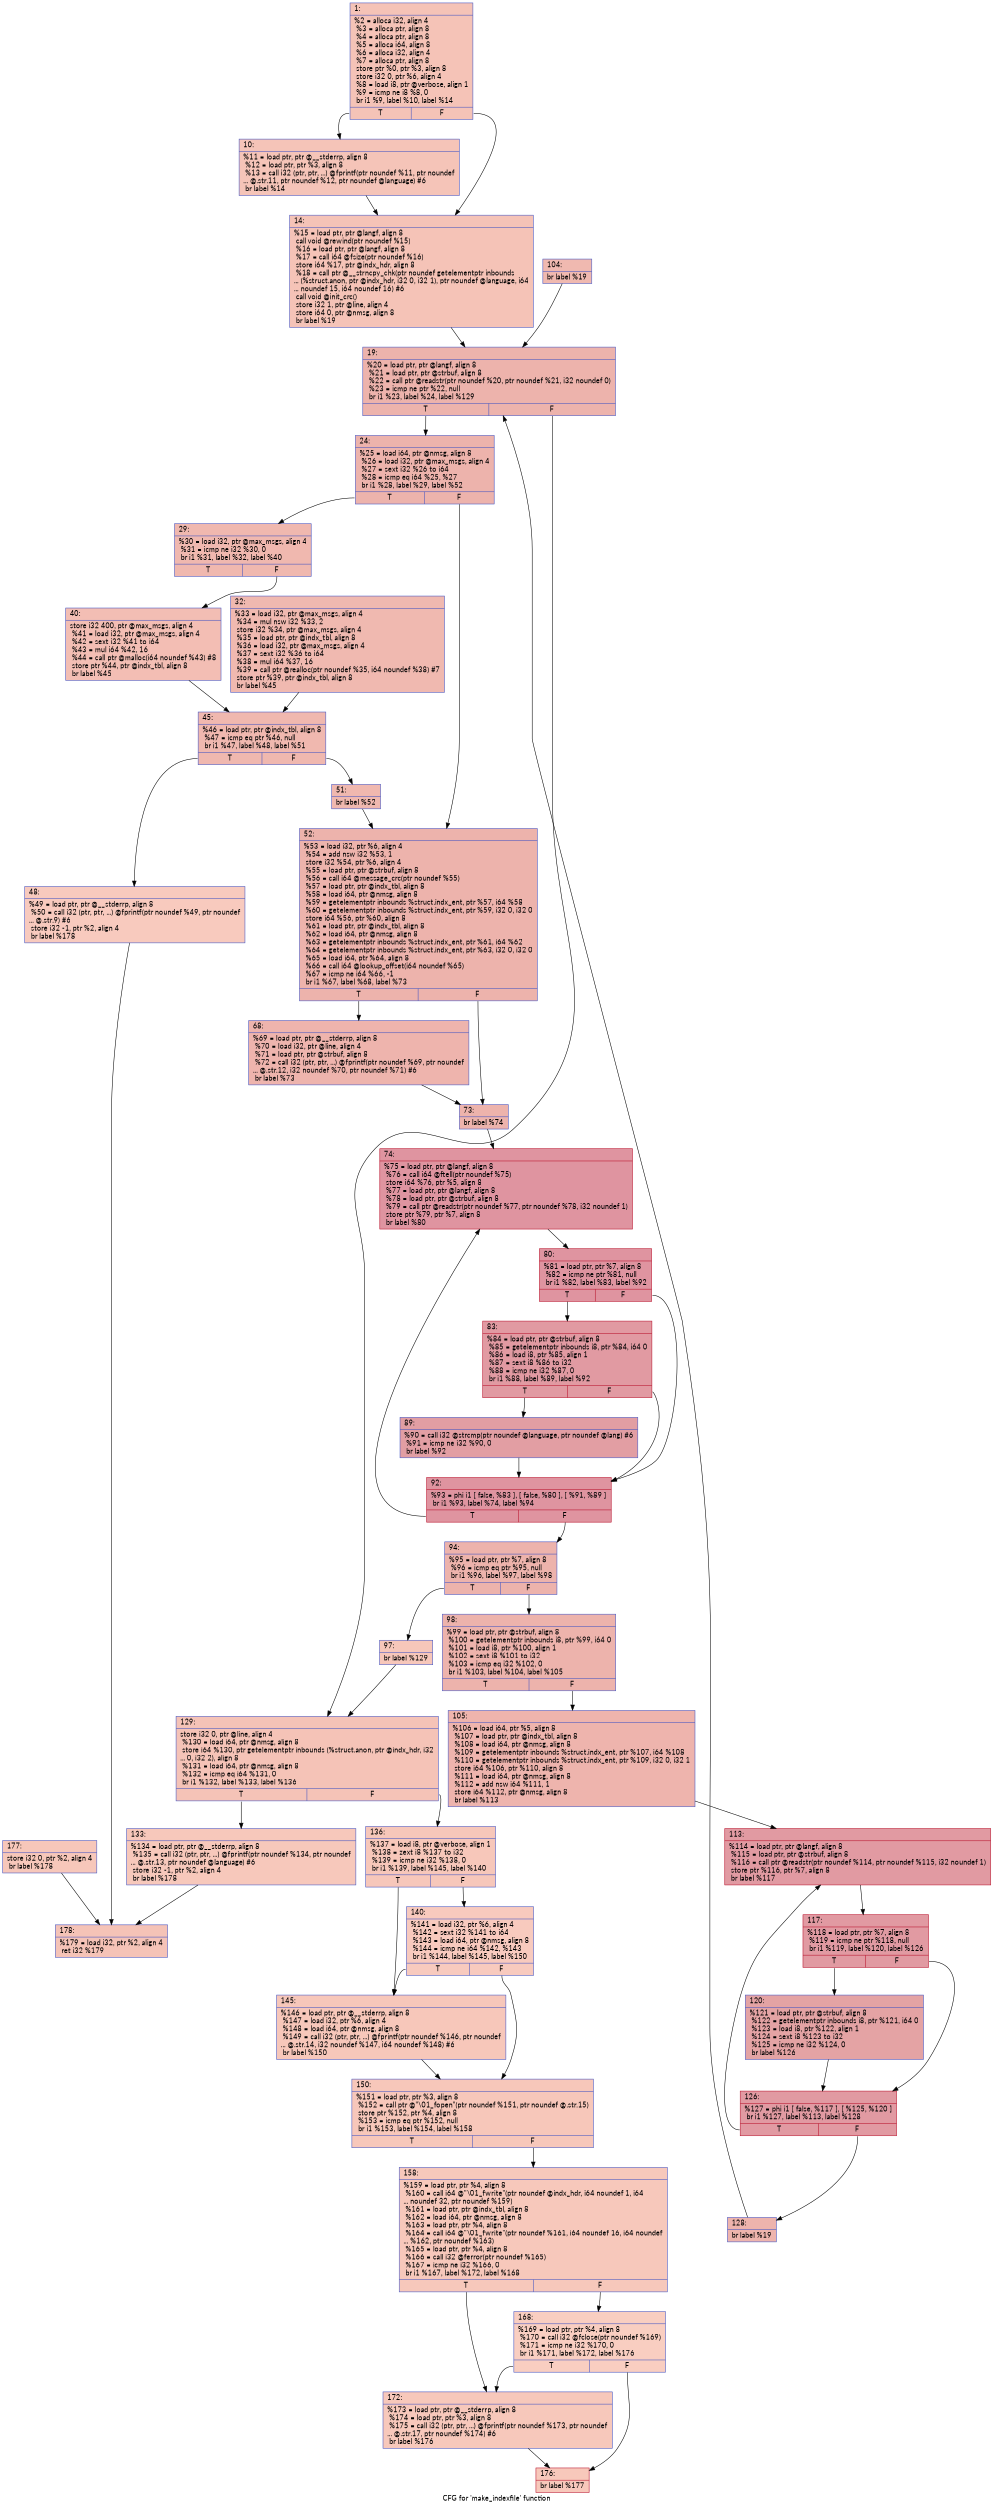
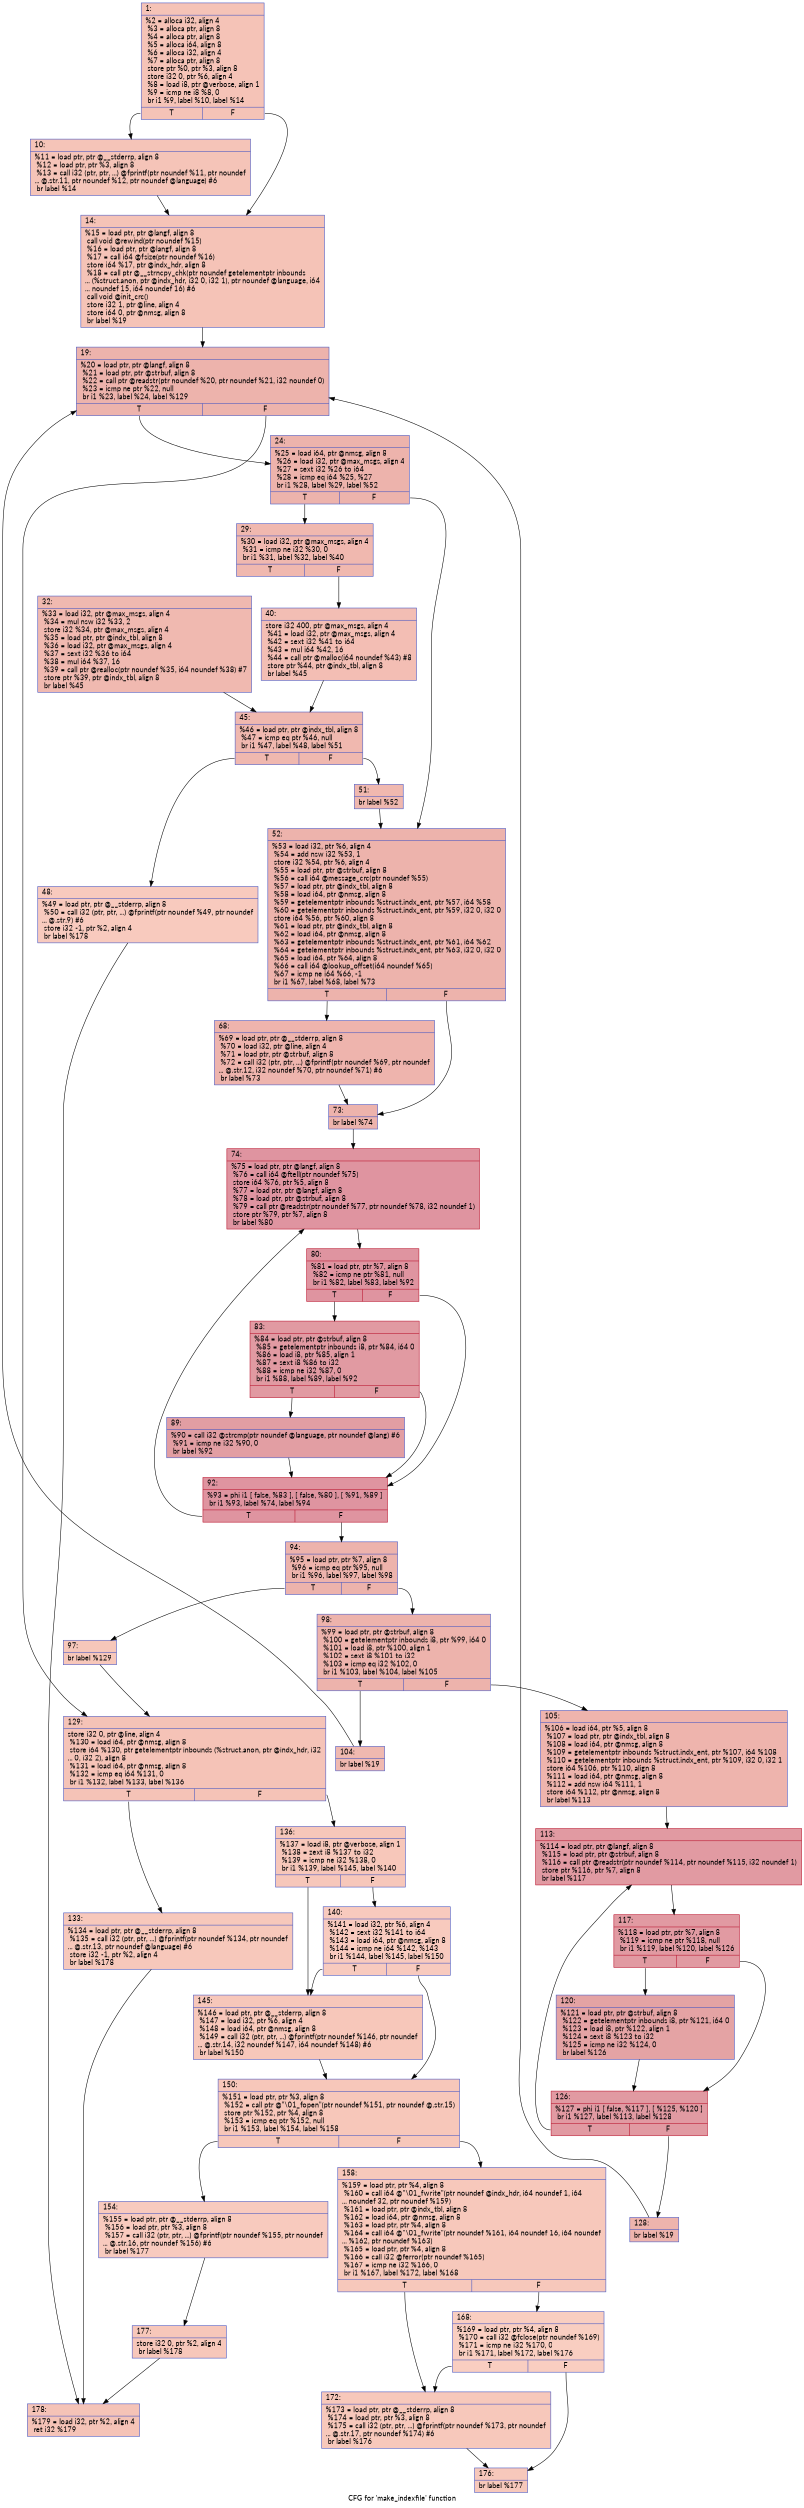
edge "98:" -> "104:": added
node "154:": added
node "176:": color #b70d28ff -> #3d50c3ff
